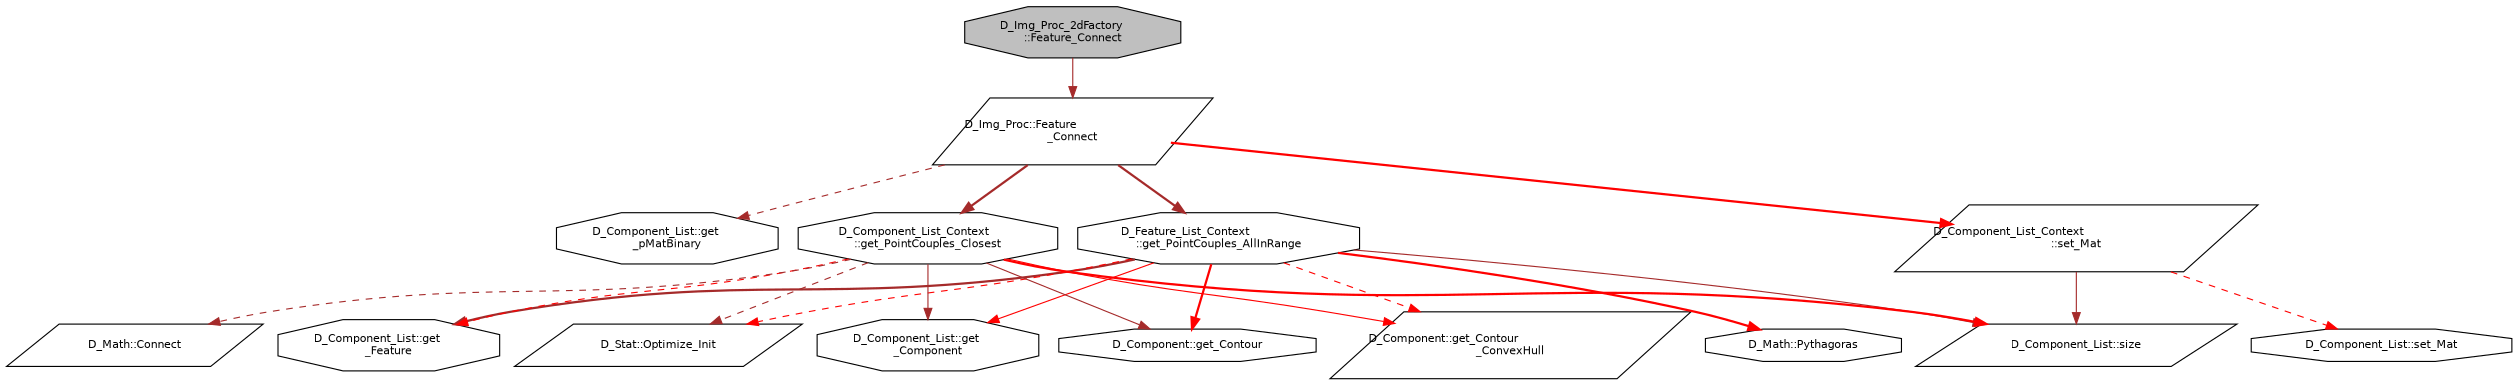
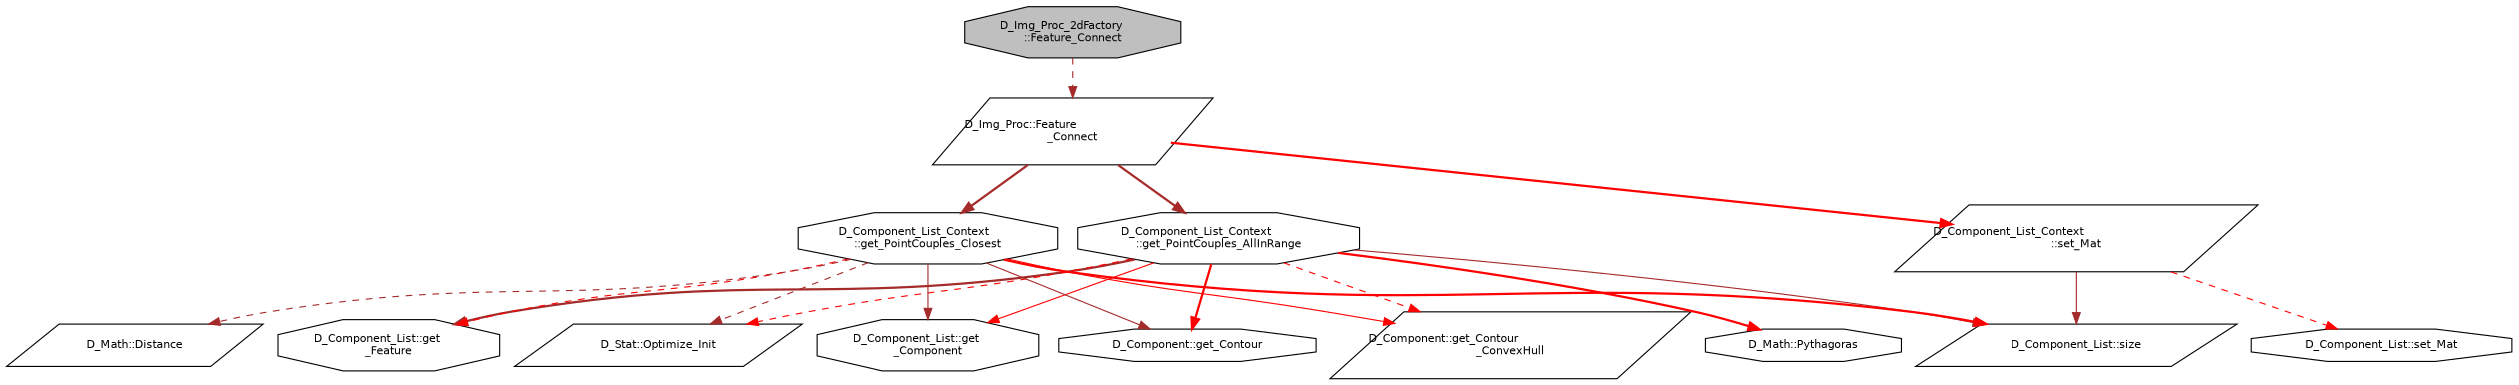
edge "D_Img_Proc_2dFactory ::Feature_Connect" -> "D_Img_Proc::Feature _Connect": style solid -> dashed
node "D_Component_List::get _pMatBinary": removed
node "D_Feature_List_Context ::get_PointCouples_AllInRange": label "D_Feature_List_Context ::get_PointCouples_AllInRange" -> "D_Component_List_Context ::get_PointCouples_AllInRange"
node "D_Math::Connect": label "D_Math::Connect" -> "D_Math::Distance"
